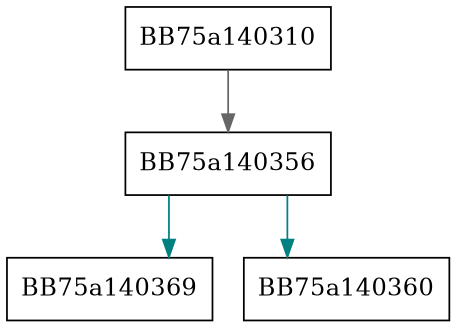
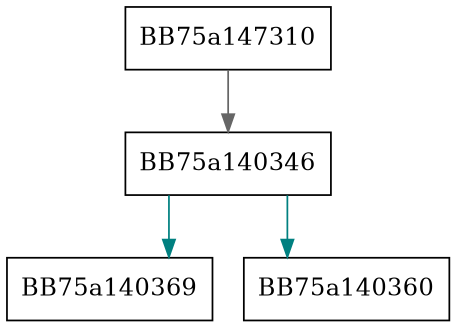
node "BB75a140310": label "BB75a140310" -> "BB75a147310"
node "BB75a140356": label "BB75a140356" -> "BB75a140346"
